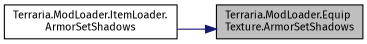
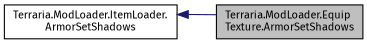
edge "Terraria.ModLoader.ItemLoader. ArmorSetShadows" -> "Terraria.ModLoader.Equip Texture.ArmorSetShadows": reversed
